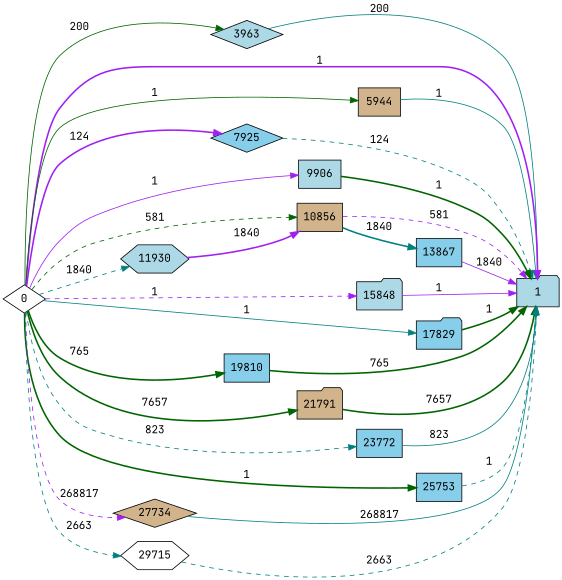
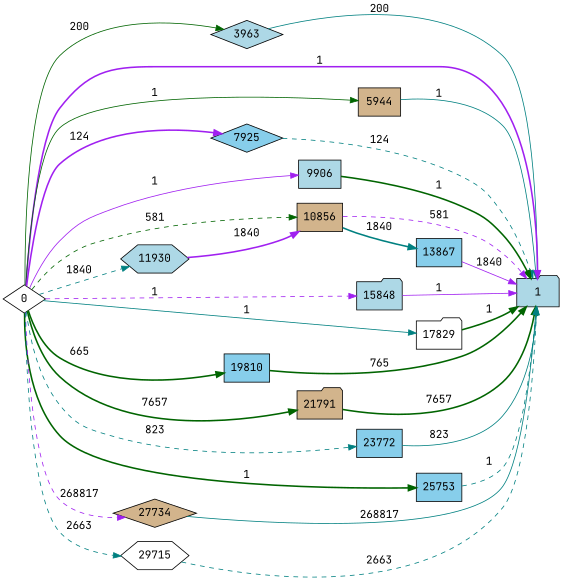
node "17829": fillcolor skyblue -> white
edge "0" -> "19810": label "765" -> "665"
